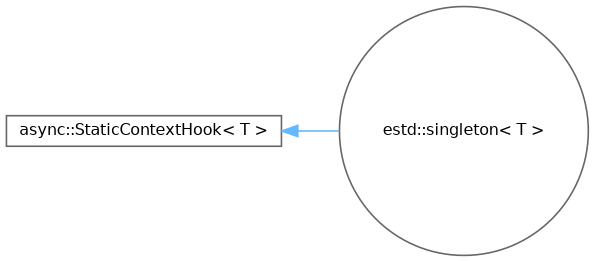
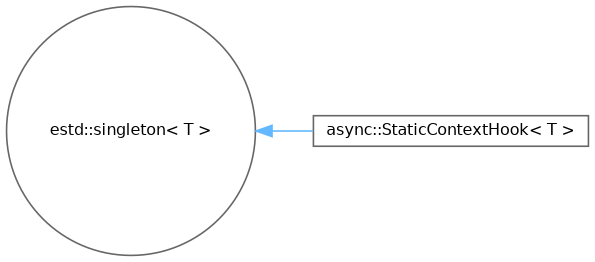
edge "estd::singleton< T >" -> "async::StaticContextHook< T >": reversed
